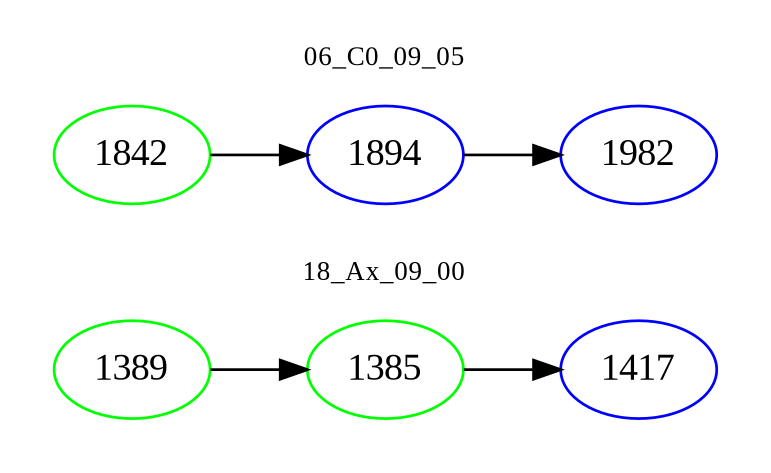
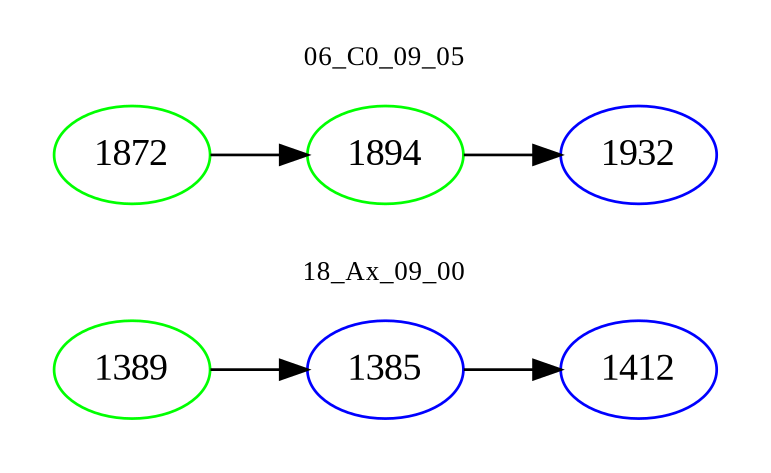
node "1842": label "1842" -> "1872"
node "1894": color blue -> green
node "1982": label "1982" -> "1932"
node "1385": color green -> blue
node "1417": label "1417" -> "1412"
